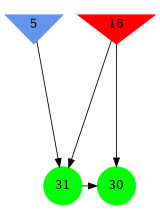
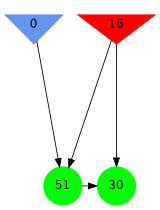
node "5": label "5" -> "0"
node "31": label "31" -> "51"
